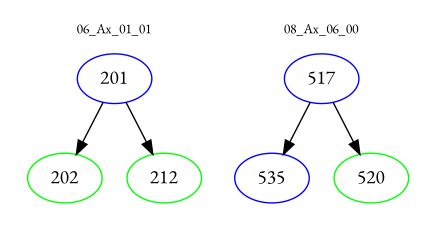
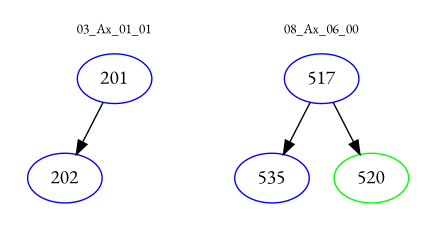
cluster "06_Ax_01_01": label "06_Ax_01_01" -> "03_Ax_01_01"
node "202": color green -> blue
node "212": removed
